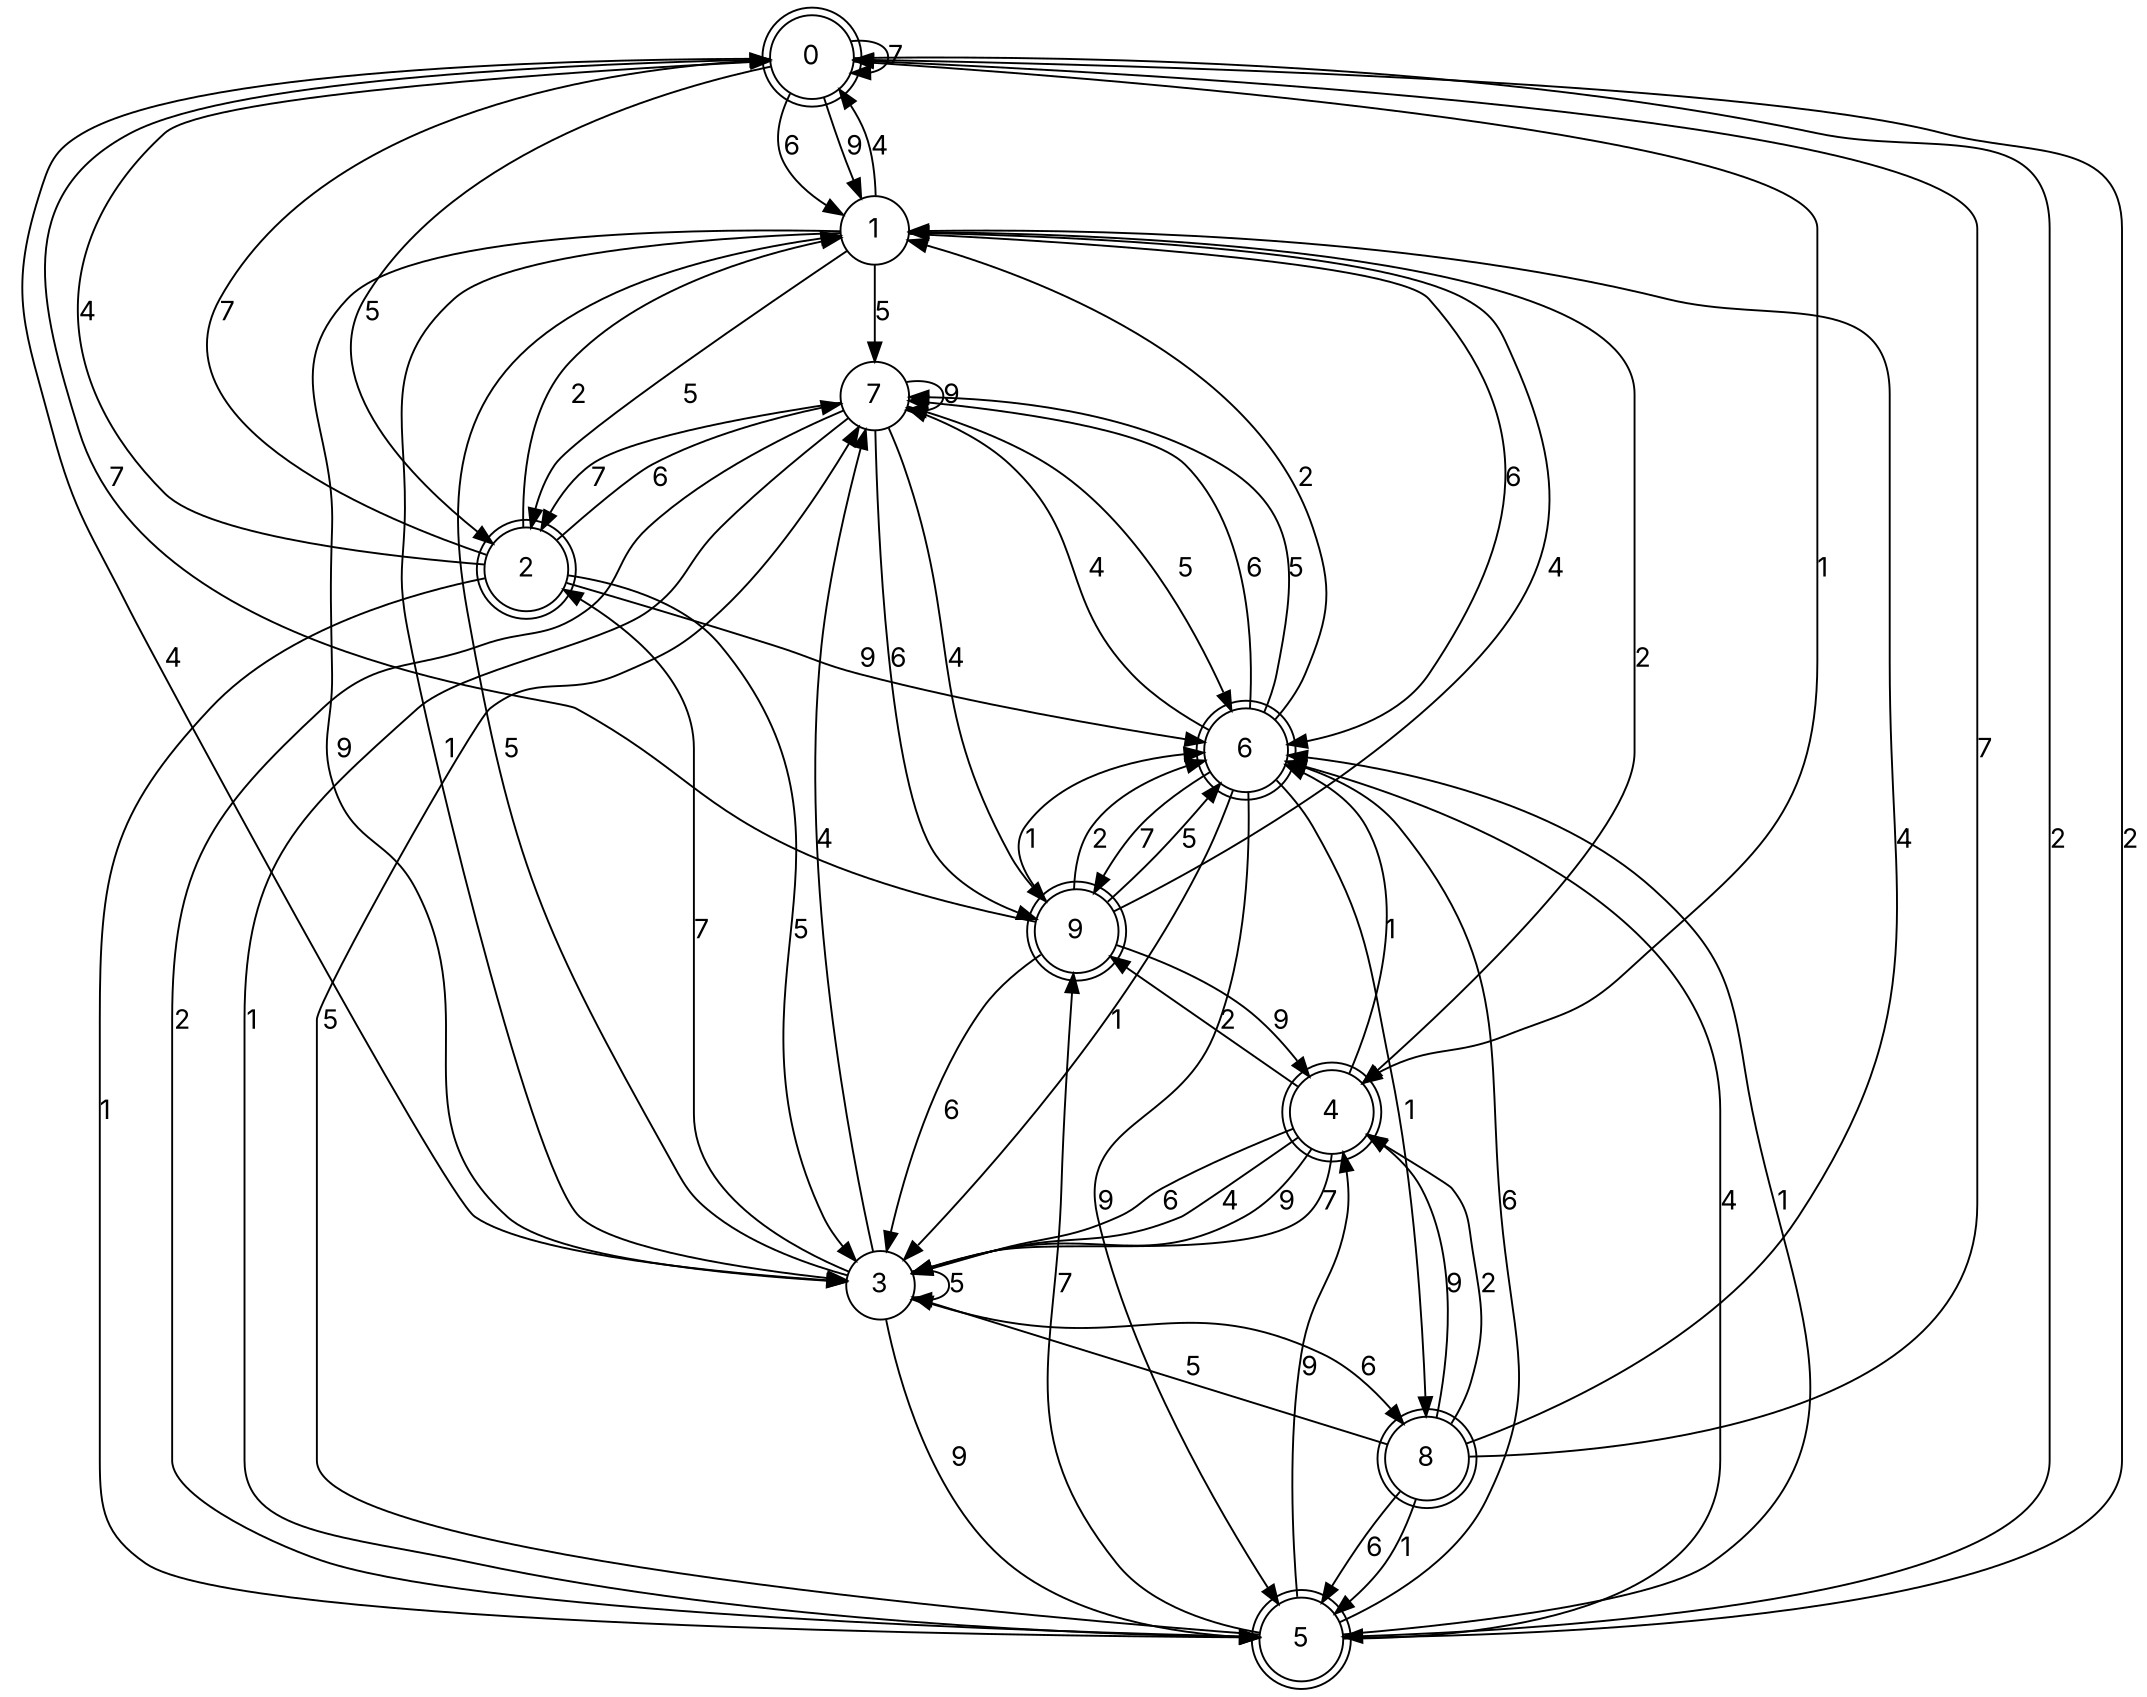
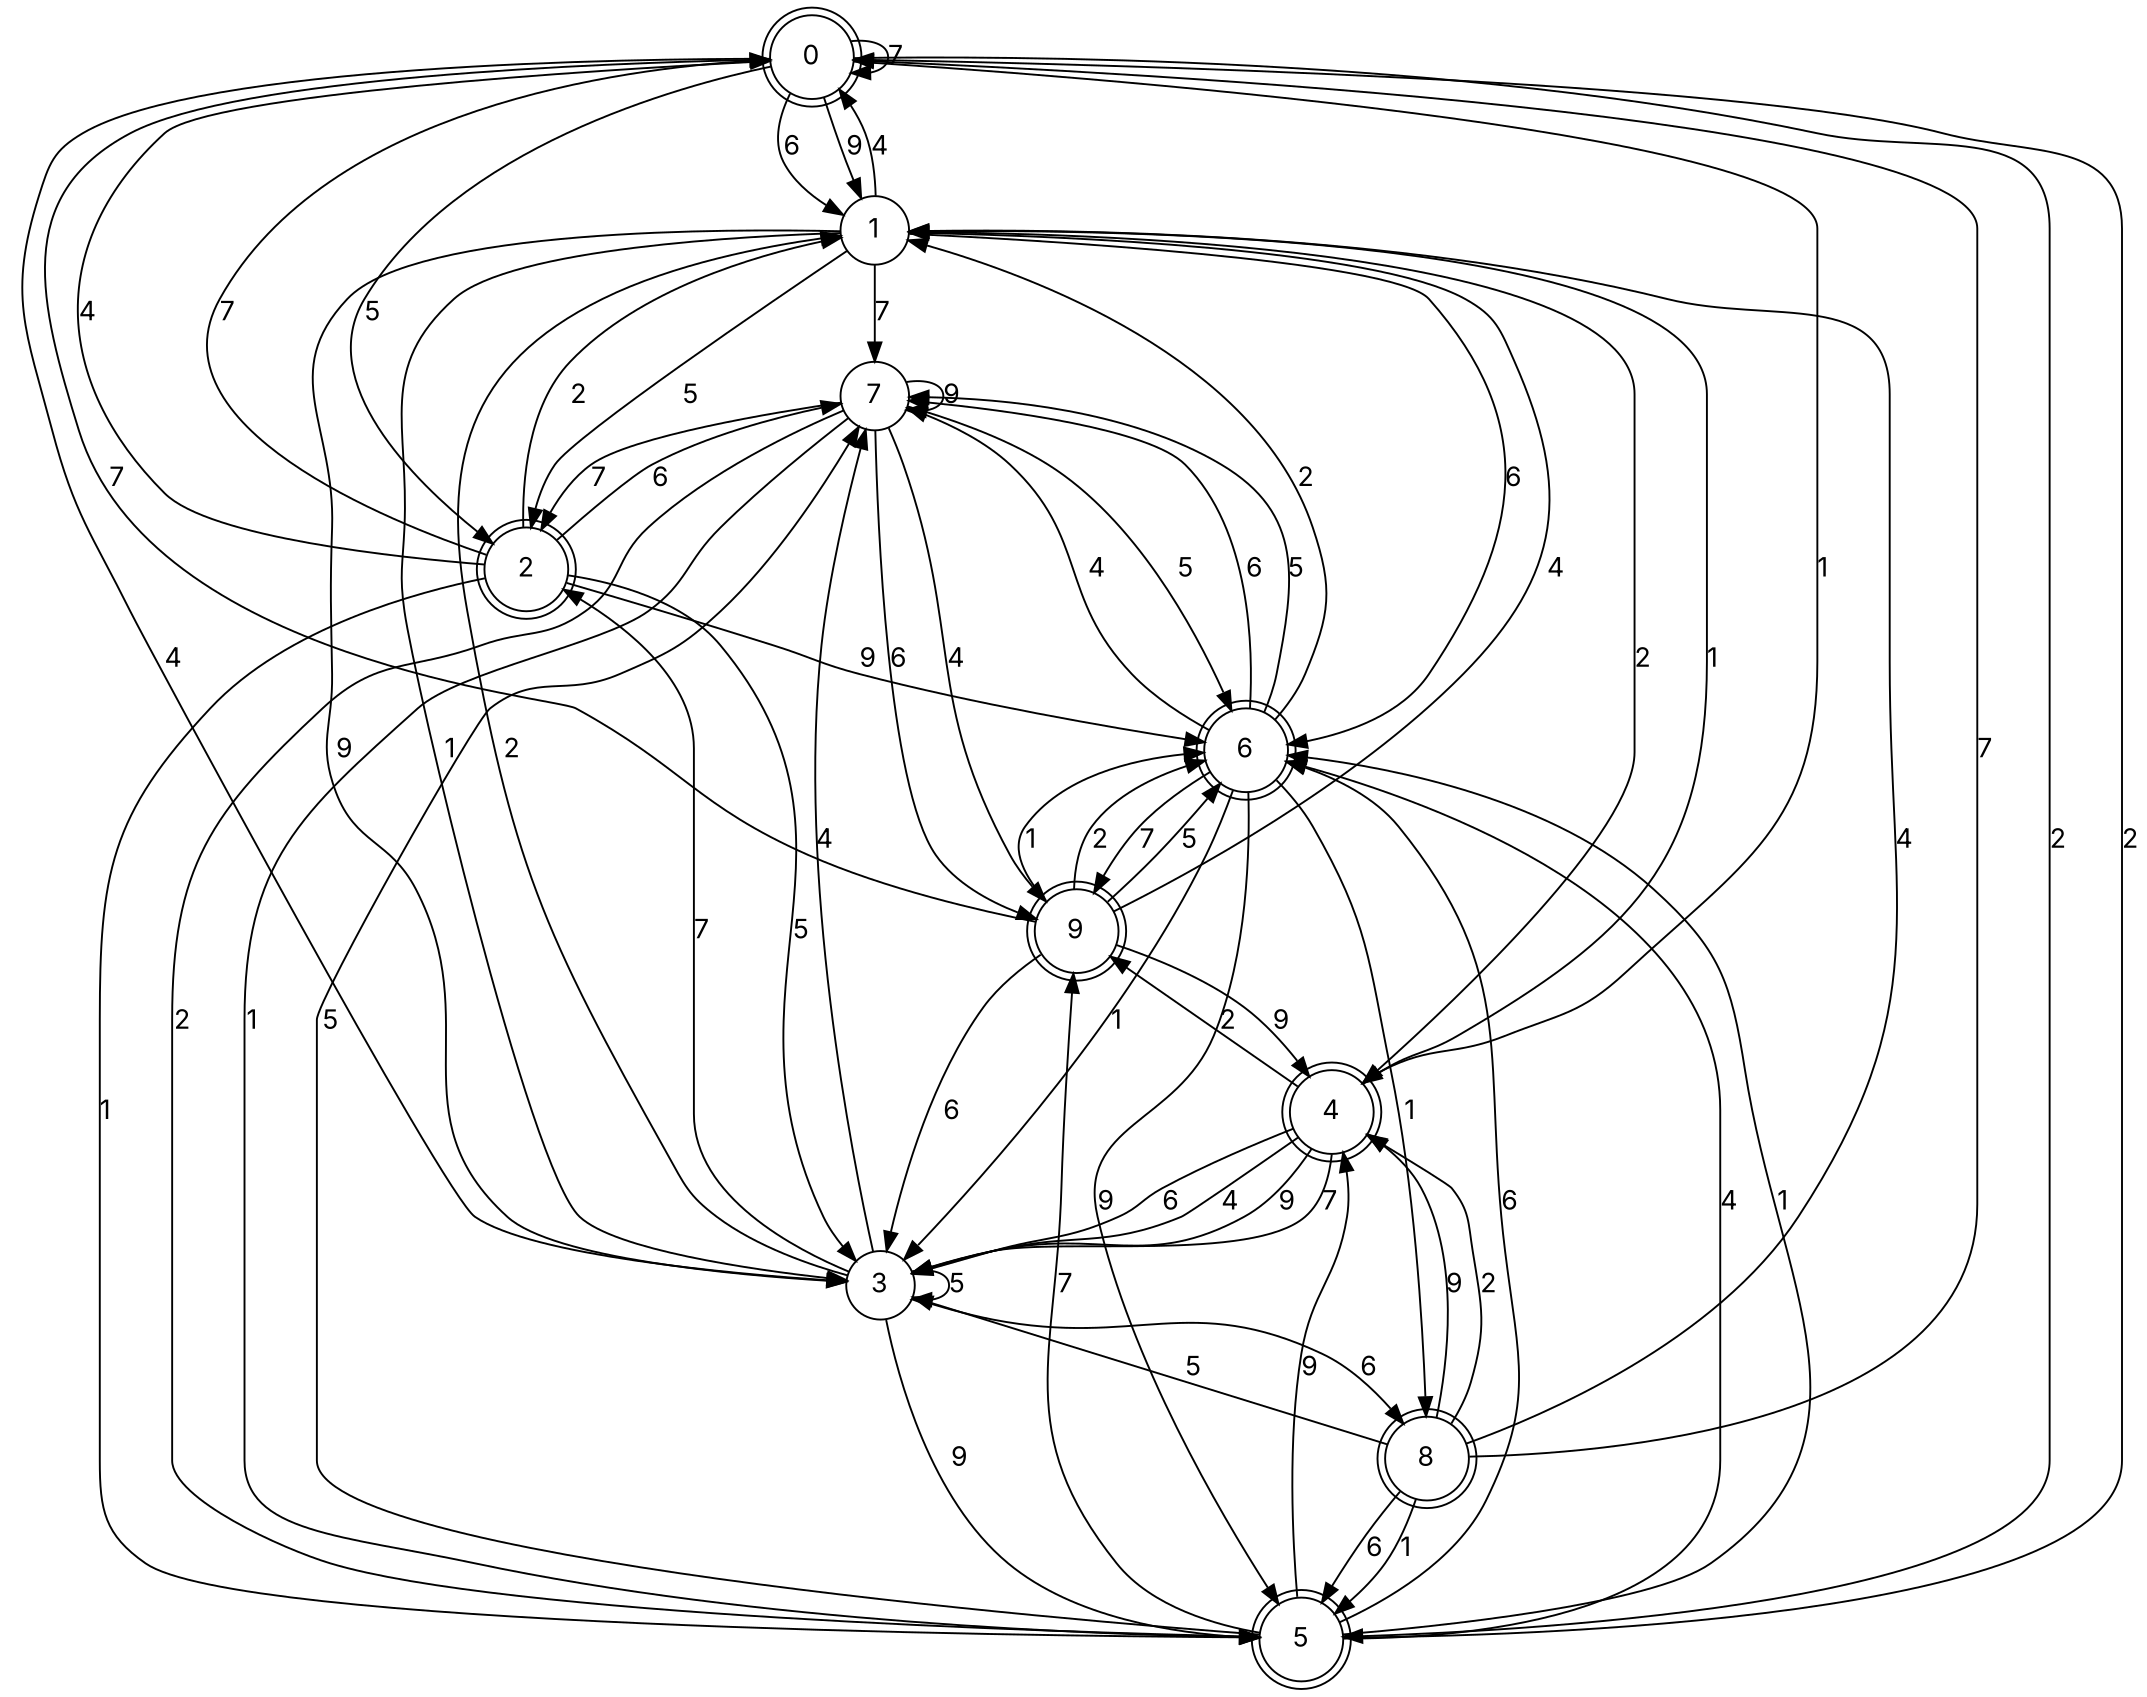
edge "1" -> "7": label "5" -> "7"
edge "3" -> "1": label "5" -> "2"
edge "4" -> "6": now "4" -> "1"
